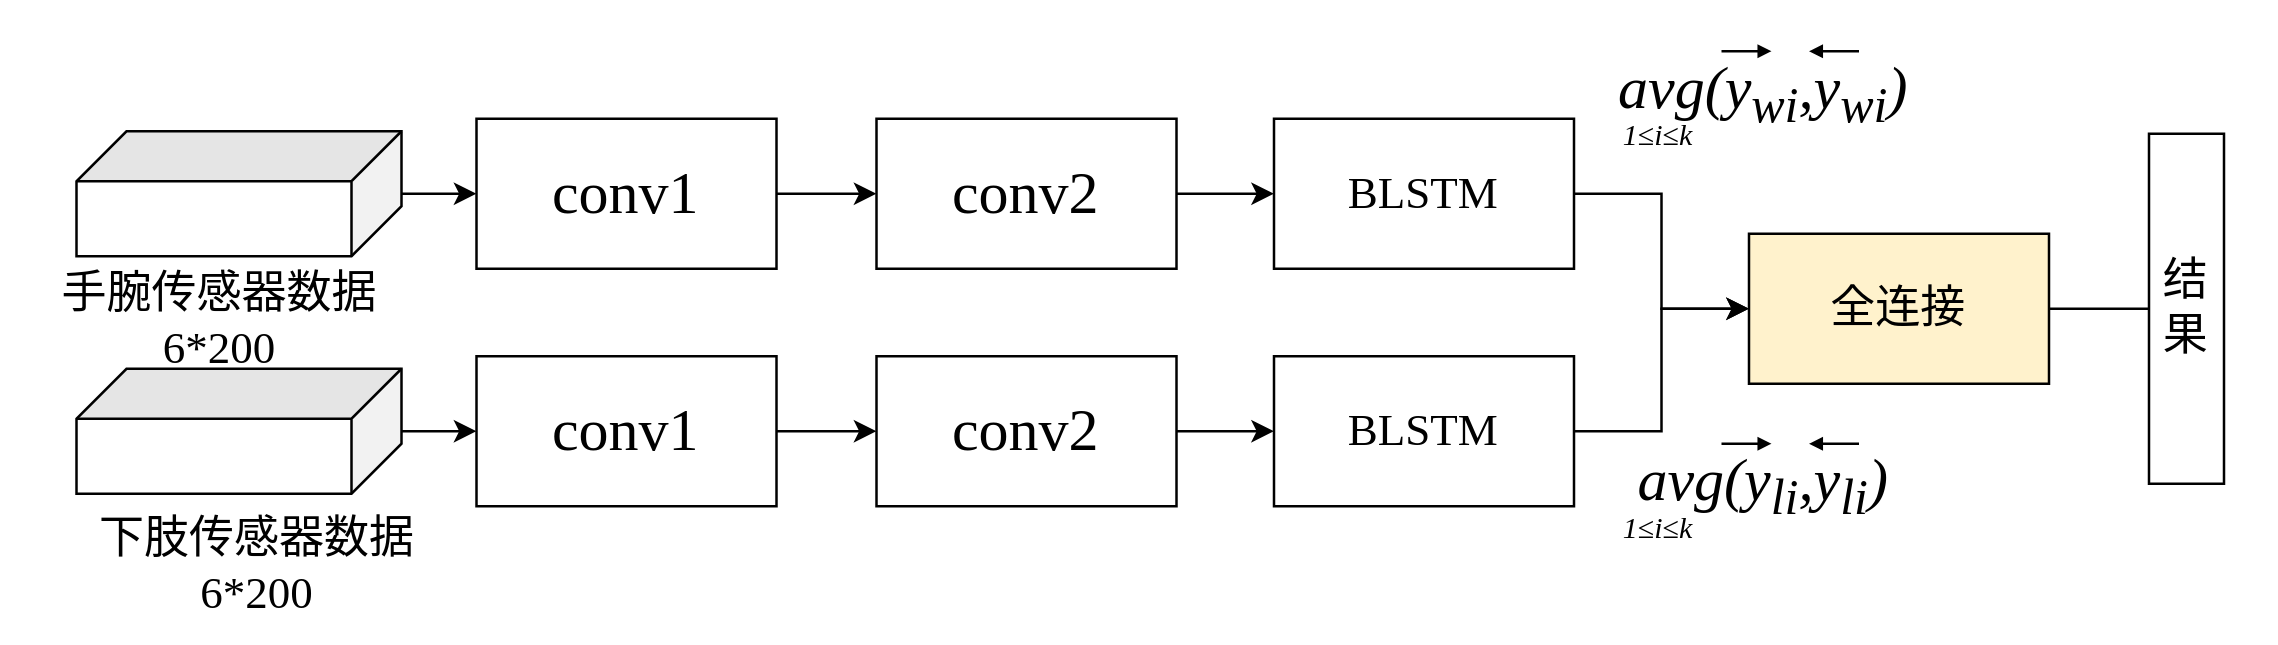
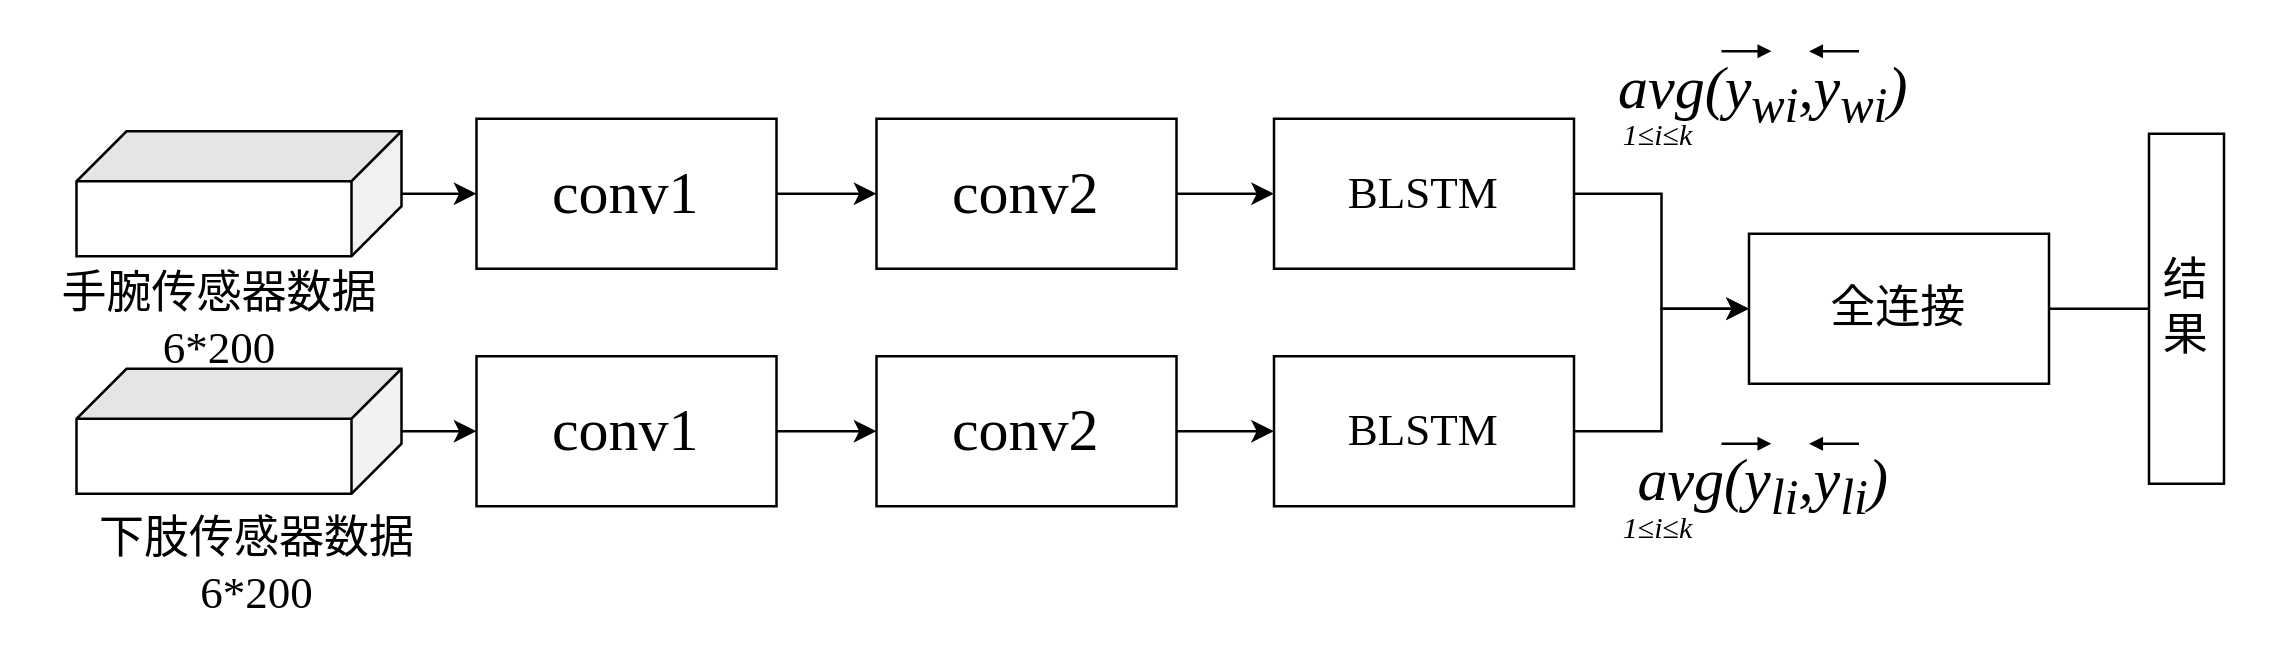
node "全连接": fillcolor #fff2cc -> #ffffff
